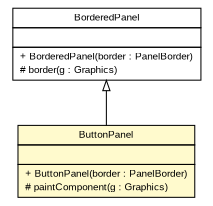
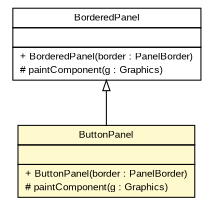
node "BorderedPanel": text "# border(g : Graphics)" -> "# paintComponent(g : Graphics)"
